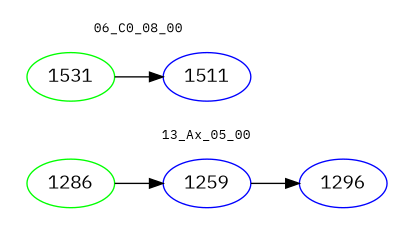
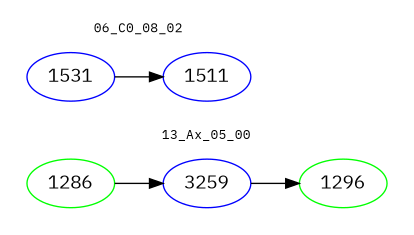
cluster "06_C0_08_00": label "06_C0_08_00" -> "06_C0_08_02"
node "1531": color green -> blue
node "1259": label "1259" -> "3259"
node "1296": color blue -> green
